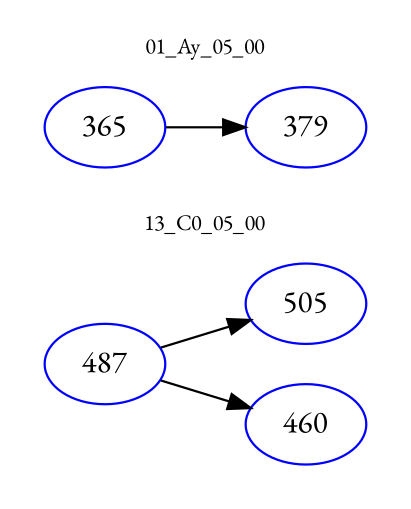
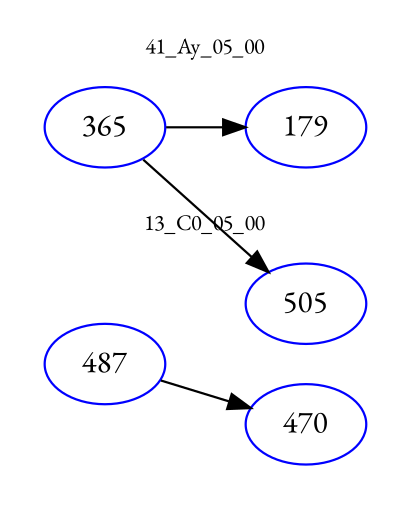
cluster "01_Ay_05_00": label "01_Ay_05_00" -> "41_Ay_05_00"
node "379": label "379" -> "179"
edge "487" -> "505": now "365" -> "505"
node "460": label "460" -> "470"
